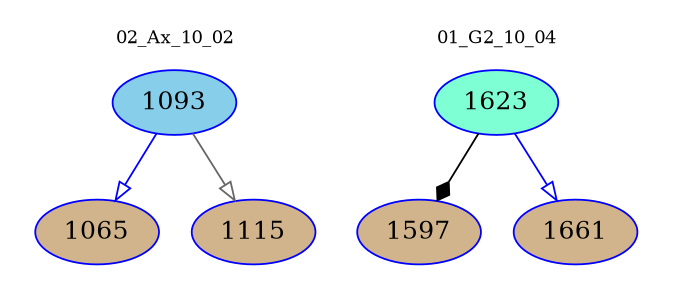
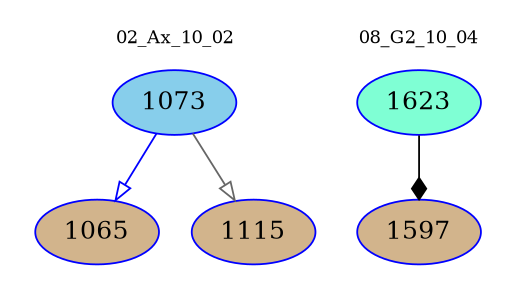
cluster "01_G2_10_04": label "01_G2_10_04" -> "08_G2_10_04"
node "1093": label "1093" -> "1073"
node "1661": removed
